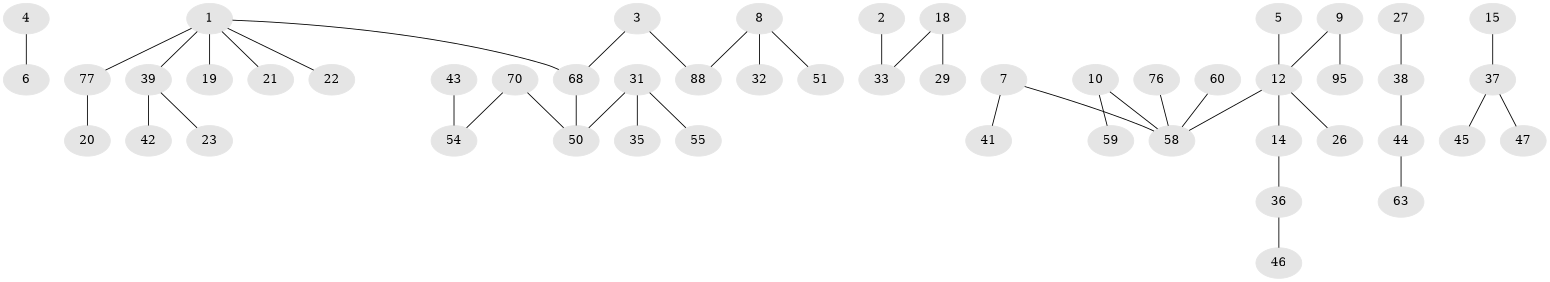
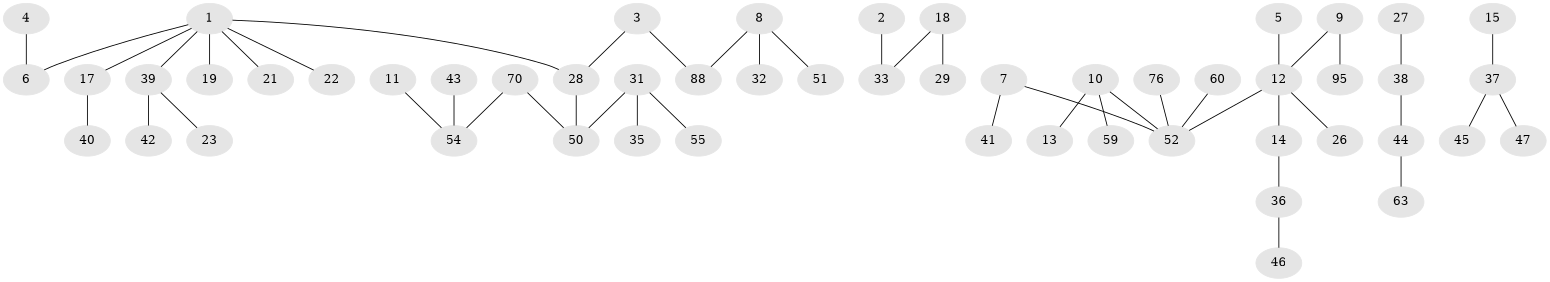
edge "1" -- "6": added
node "77": label "77" -> "17"
node "11": added
node "68": label "68" -> "28"
node "20": label "20" -> "40"
node "13": added
node "58": label "58" -> "52"
